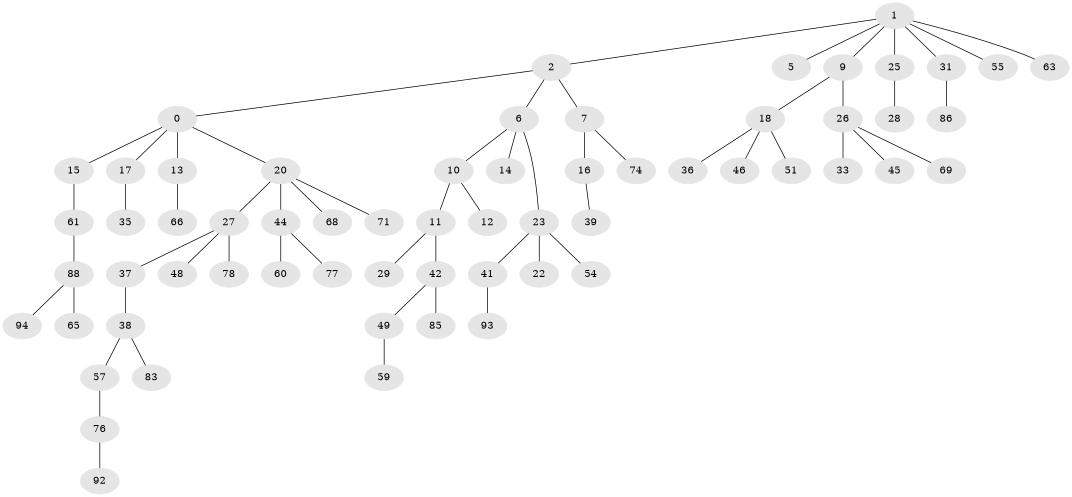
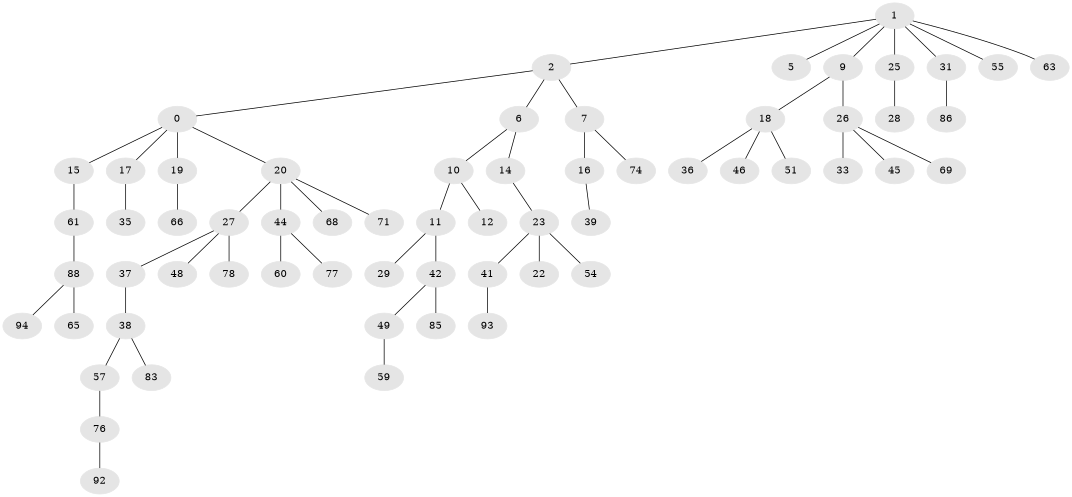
edge "6" -- "23": now "14" -- "23"
node "13": label "13" -> "19"
